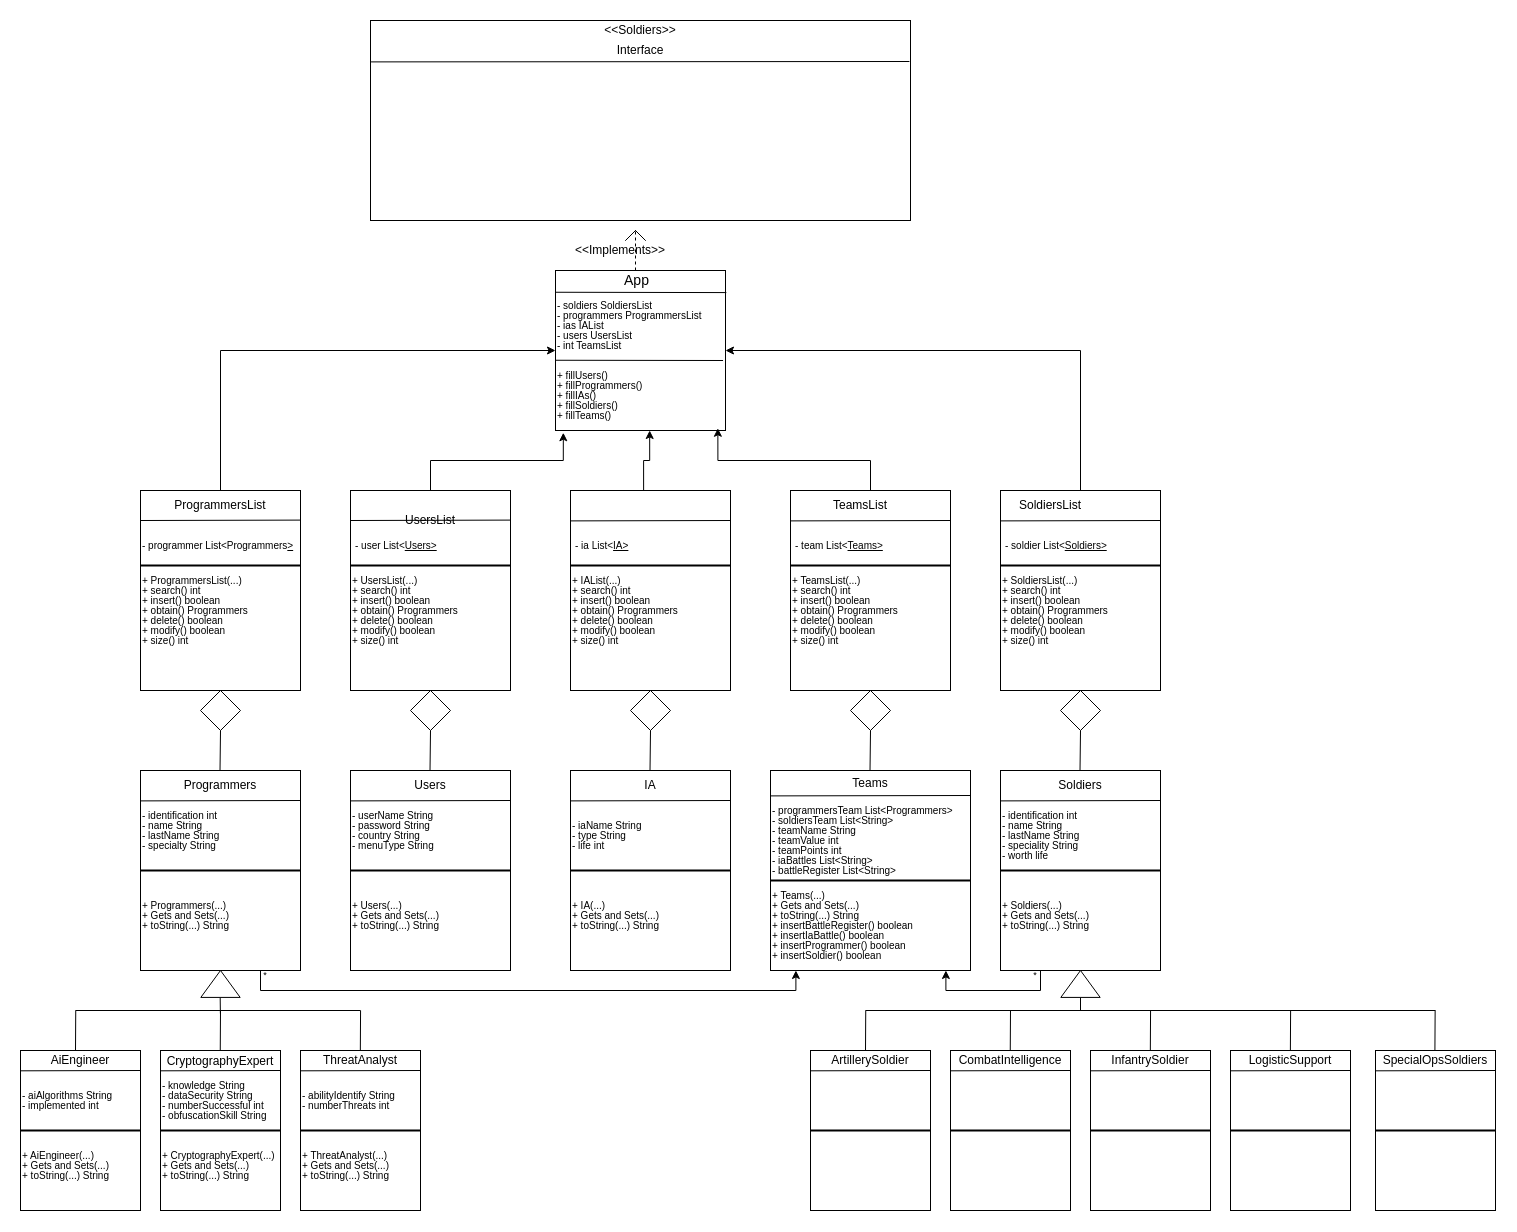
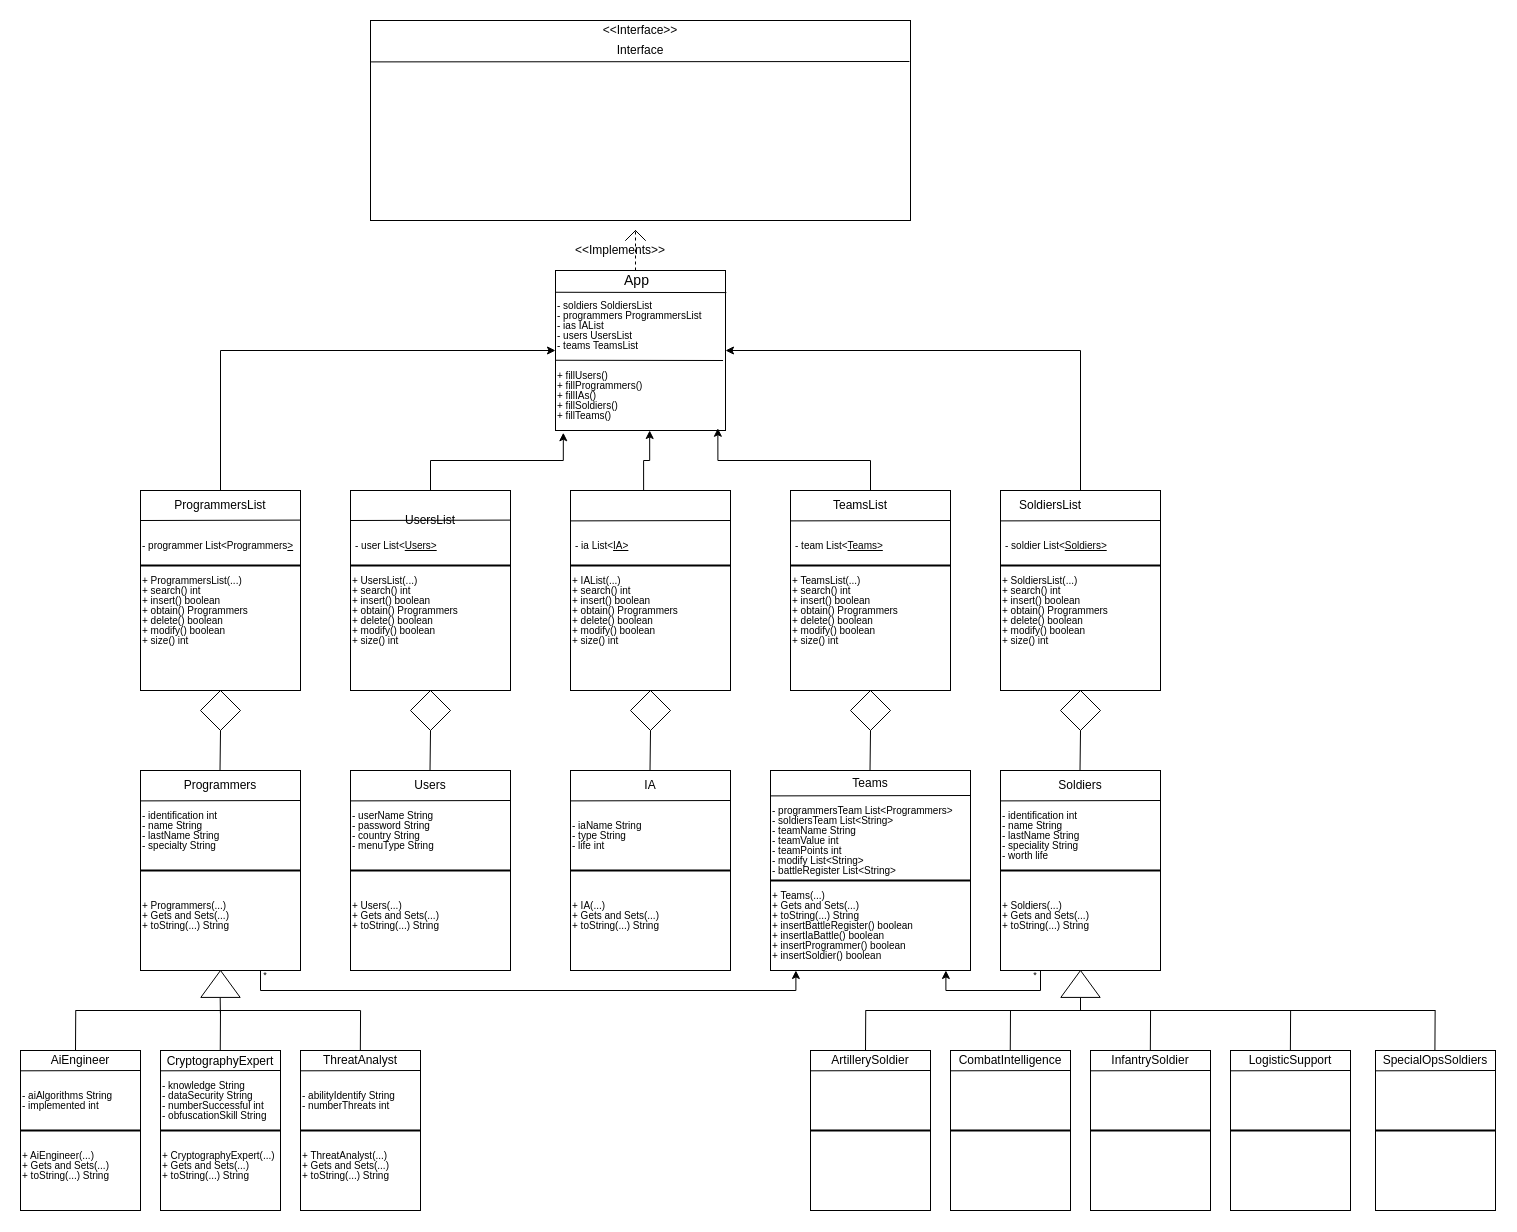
node "<<Soldiers>>": label "<<Soldiers>>" -> "<<Interface>>"
node "- int TeamsList": label "- int TeamsList" -> "- teams TeamsList"
node "- iaBattles List<String>": label "- iaBattles List<String>" -> "- modify List<String>"
